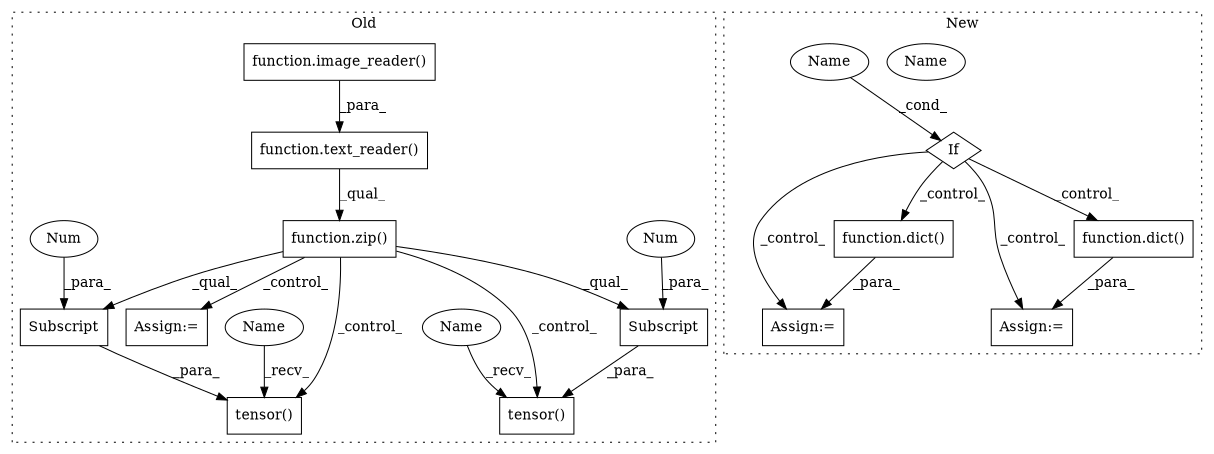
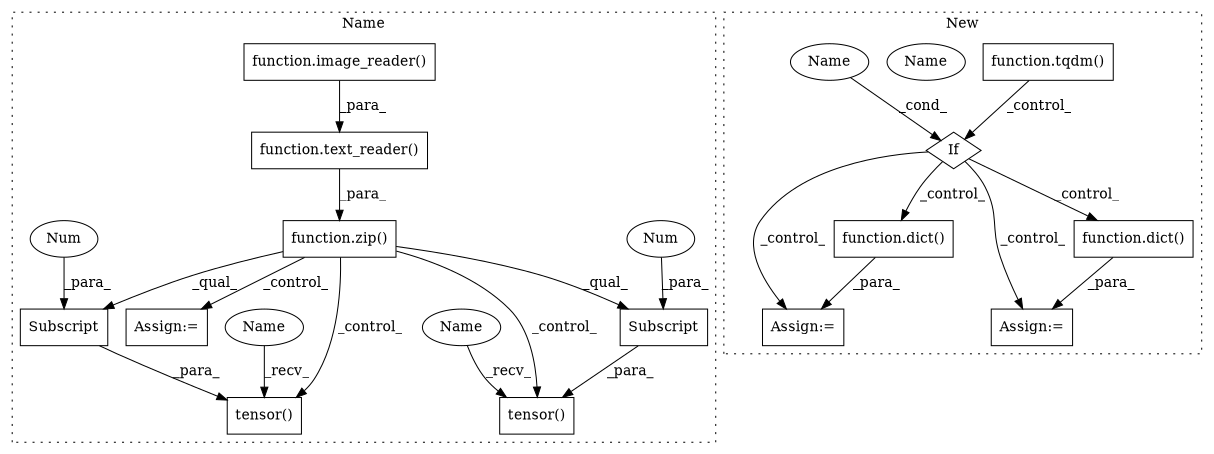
cluster "Old": label "Old" -> "Name"
node "function.tqdm()": added
edge "function.text_reader()" -> "function.zip()": label "_qual_" -> "_para_"
